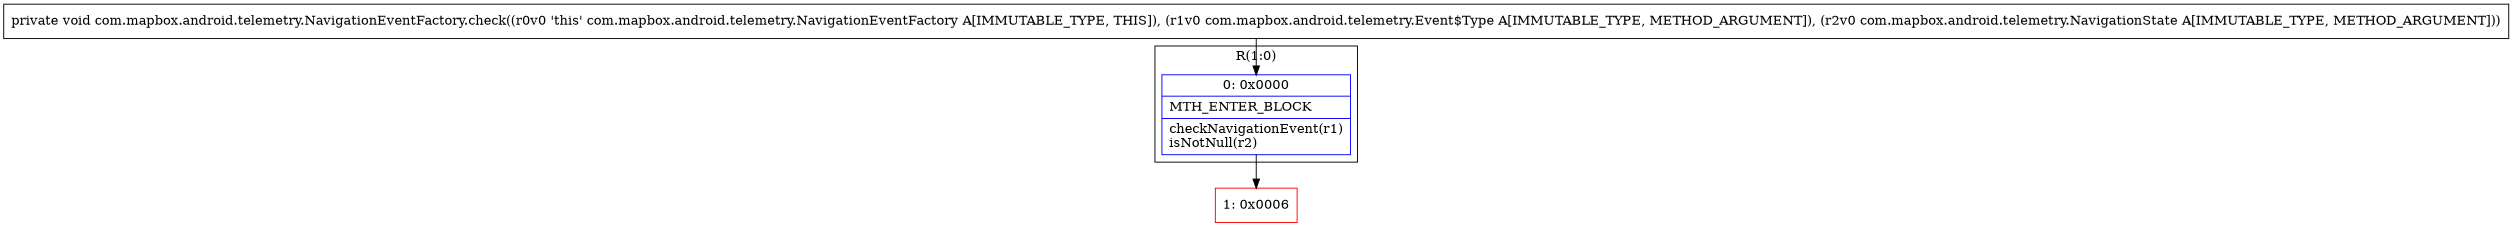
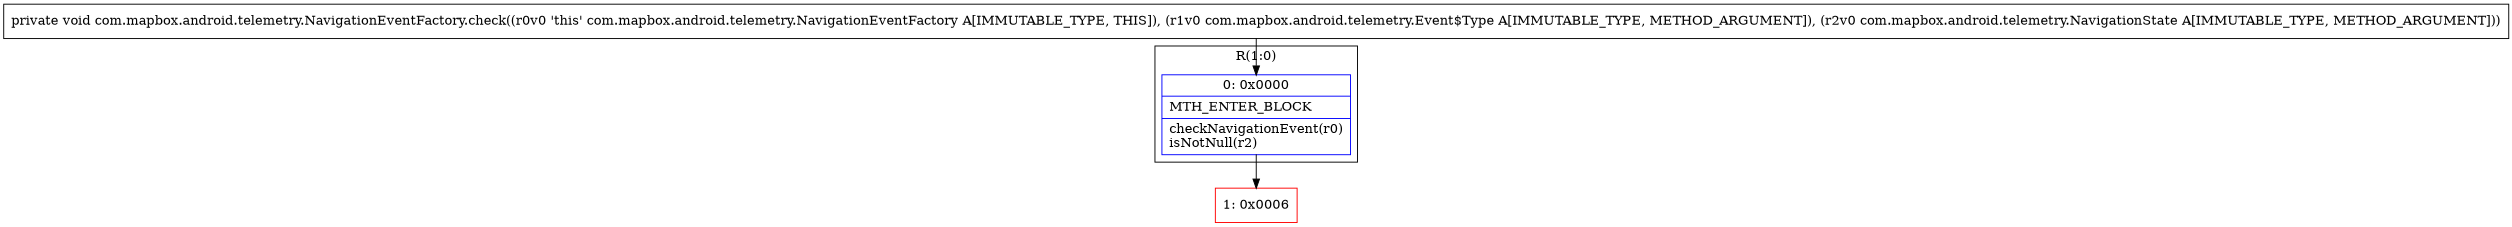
node "0: 0x0000": text "checkNavigationEvent(r1)" -> "checkNavigationEvent(r0)"
